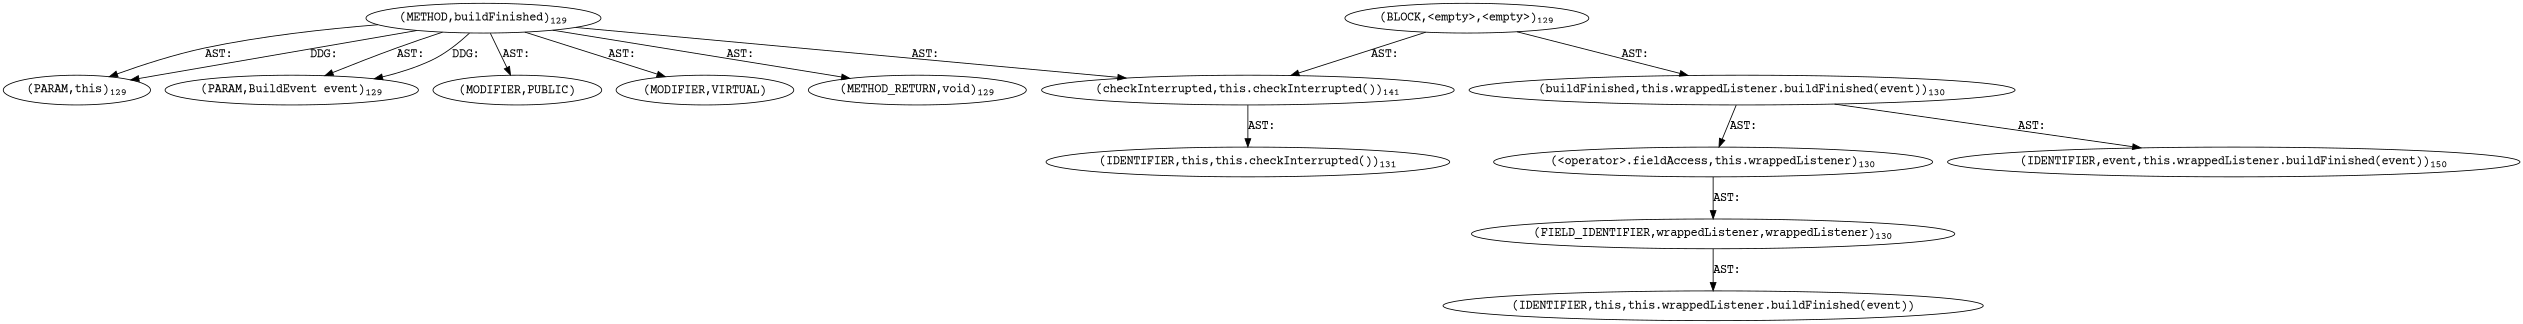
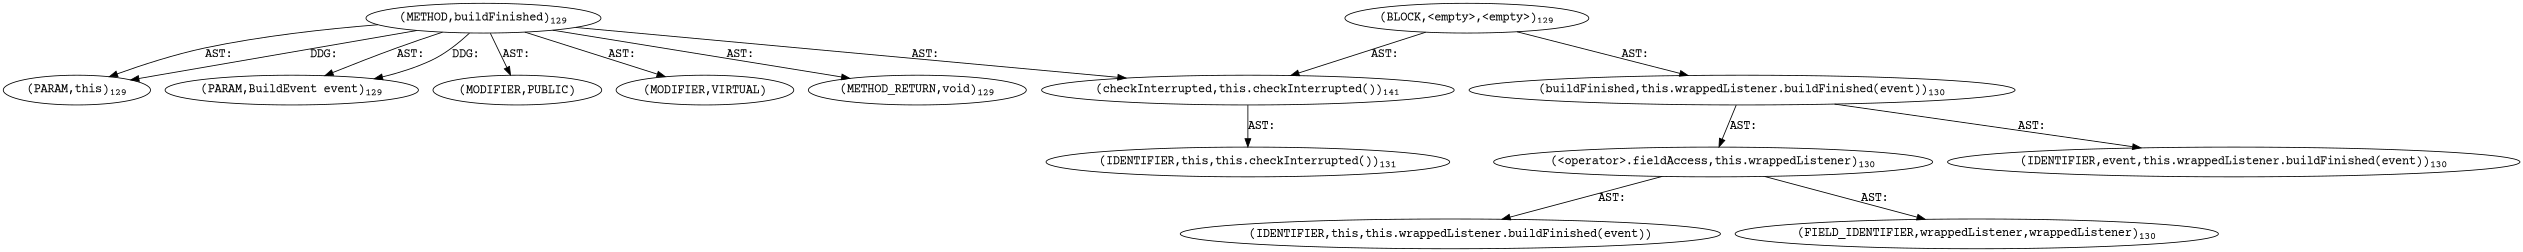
node "(IDENTIFIER,event,this.wrappedListener.buildFinished(event))": text "150" -> "130"
edge "(FIELD_IDENTIFIER,wrappedListener,wrappedListener)" -> "(IDENTIFIER,this,this.wrappedListener.buildFinished(event))": now "(<operator>.fieldAccess,this.wrappedListener)" -> "(IDENTIFIER,this,this.wrappedListener.buildFinished(event))"
